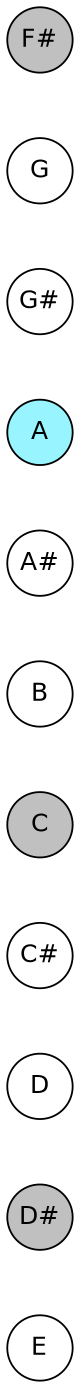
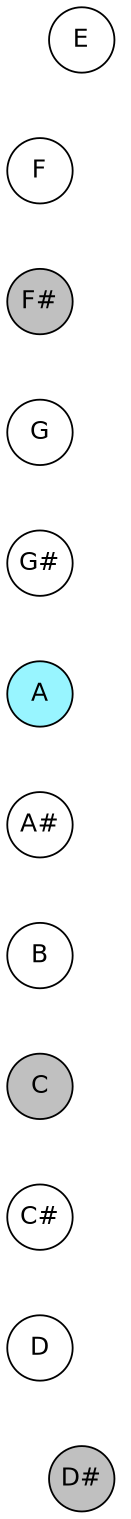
node "F": added
